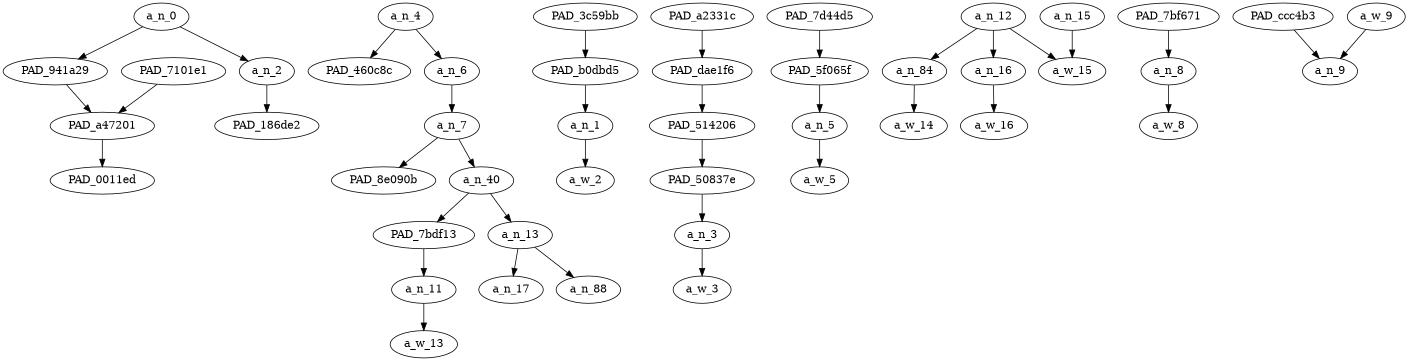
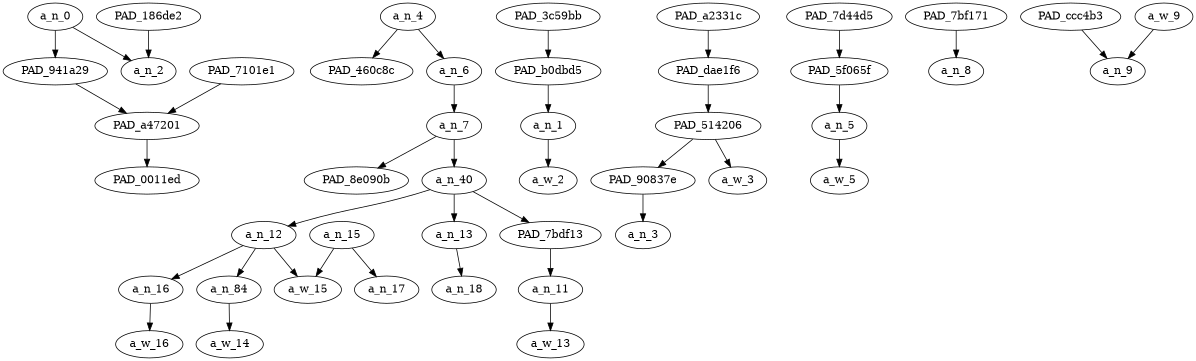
node "PAD_7bf671": label "PAD_7bf671" -> "PAD_7bf171"
edge "a_n_2" -> "PAD_186de2": reversed
node "a_w_8": removed
node "PAD_50837e": label "PAD_50837e" -> "PAD_90837e"
edge "a_n_40" -> "a_n_12": added
edge "a_n_13" -> "a_n_17": now "a_n_15" -> "a_n_17"
edge "a_n_3" -> "a_w_3": now "PAD_514206" -> "a_w_3"
node "a_n_88": label "a_n_88" -> "a_n_18"
